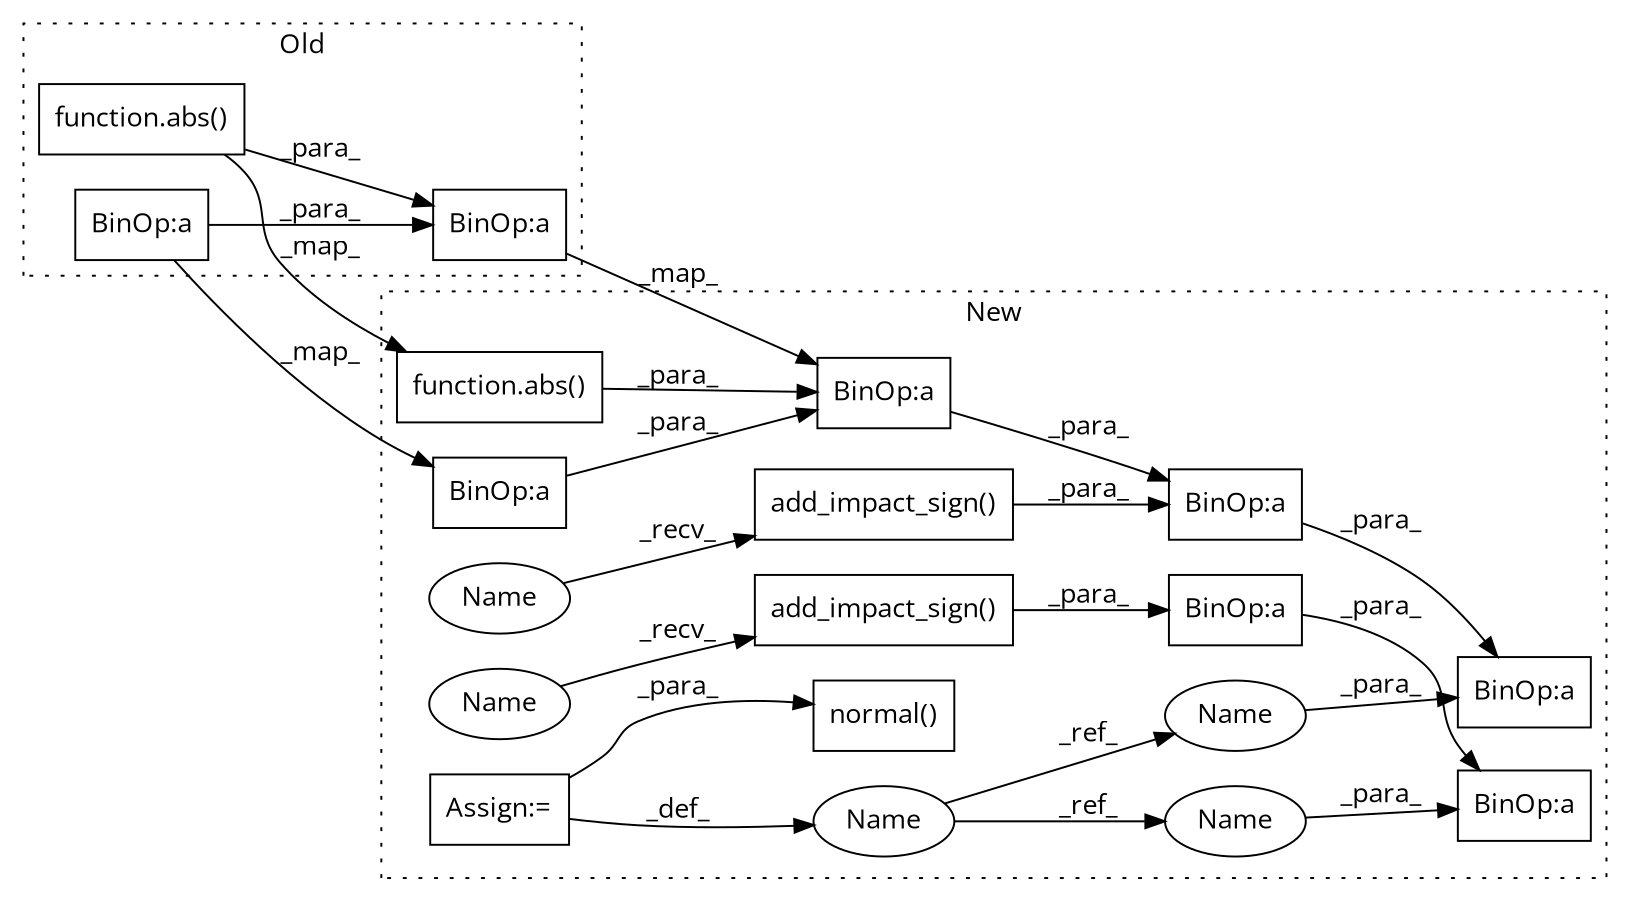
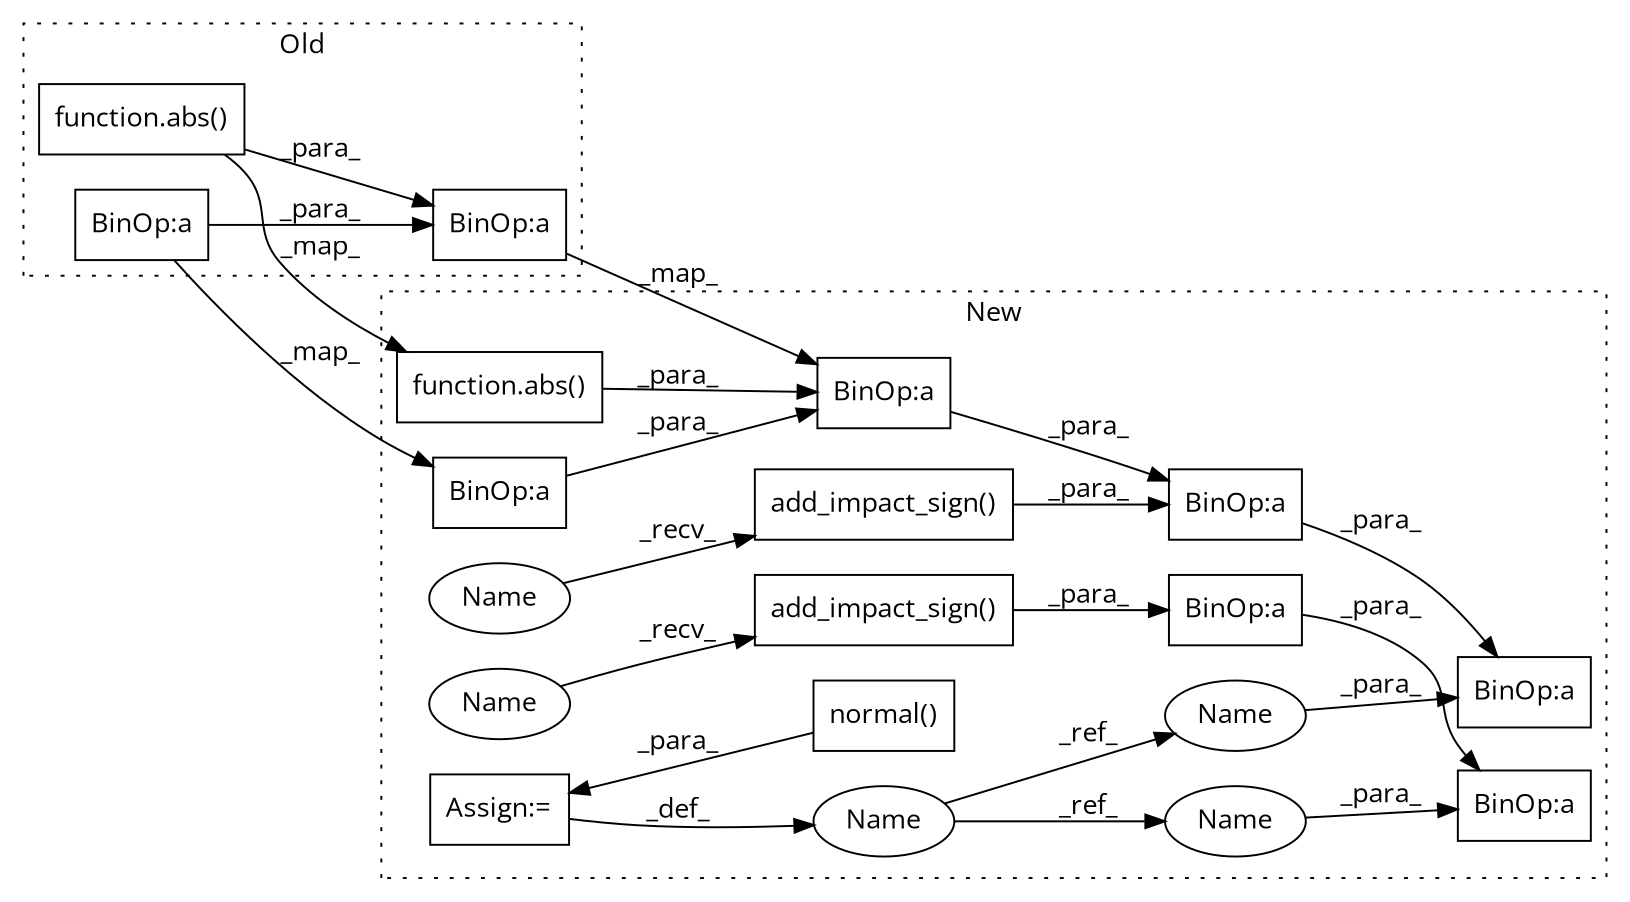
edge "Assign:=" -> "normal()": reversed
